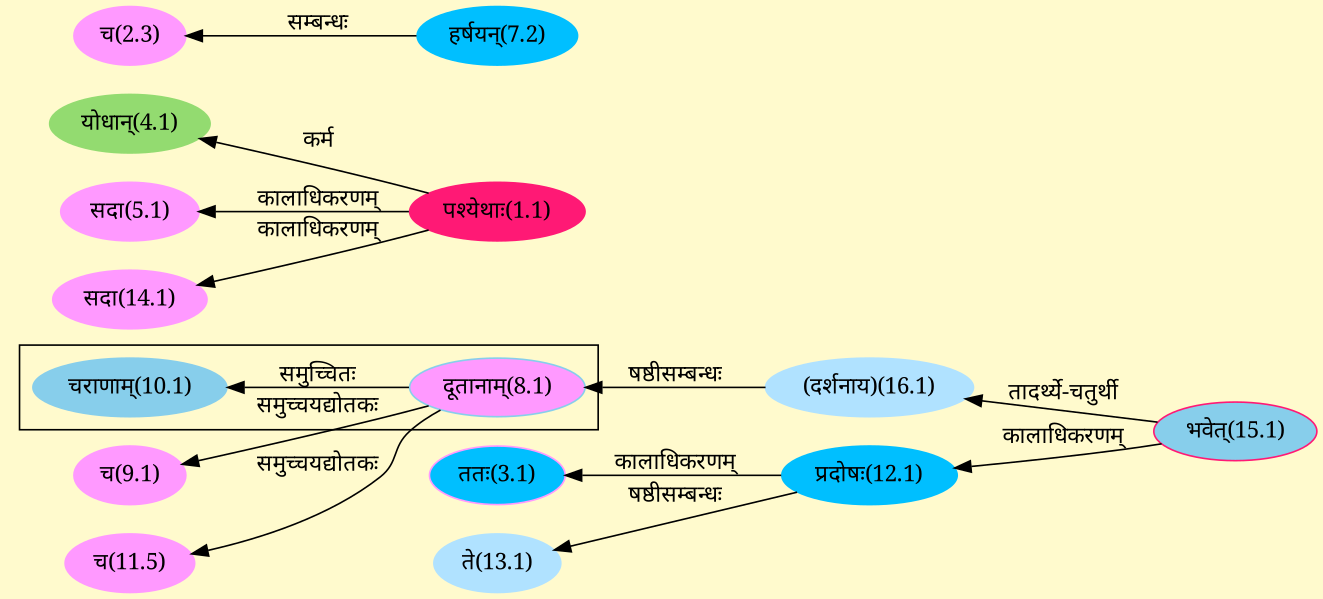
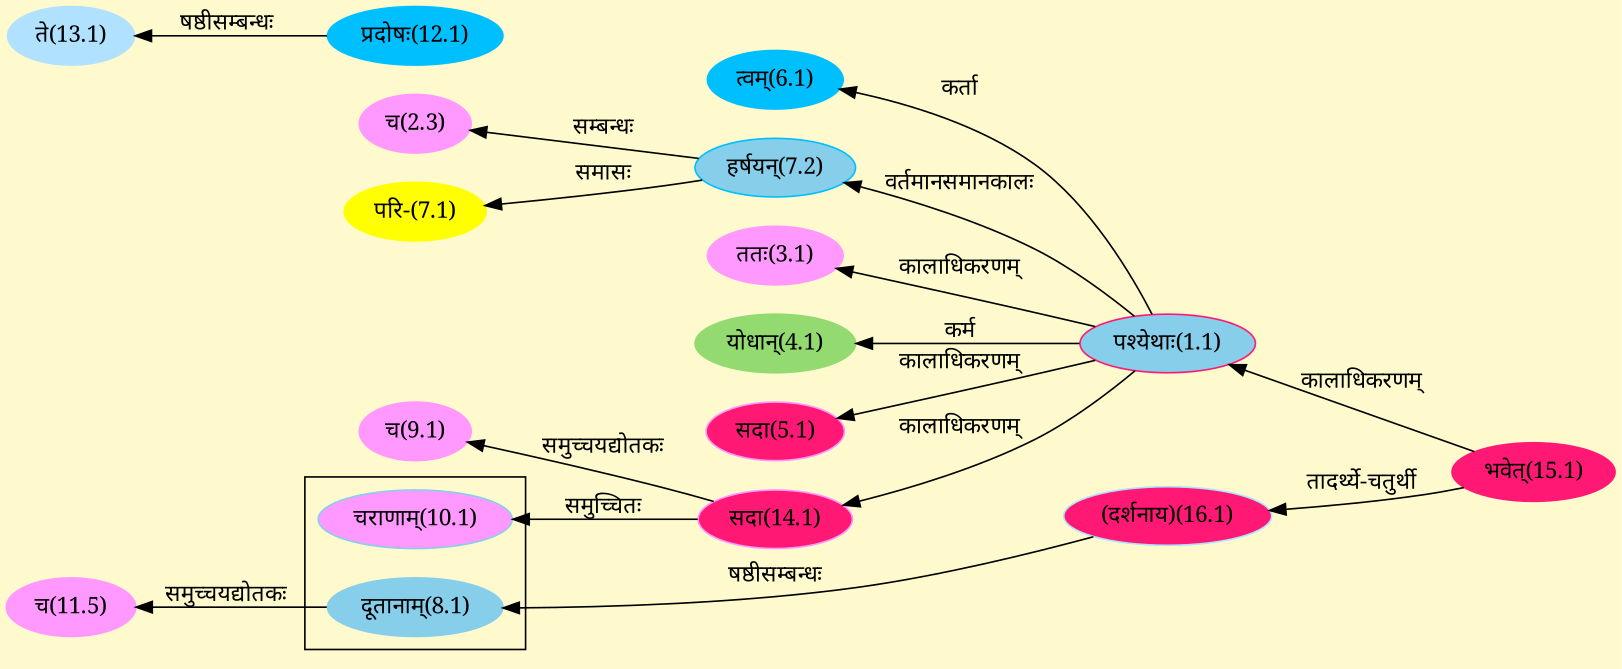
node "हर्षयन्(7.2)": fillcolor #00bfff -> #87ceeb
node "त्वम्(6.1)": added
node "सदा(5.1)": fillcolor #ff99ff -> #ff1975
node "परि-(7.1)": added
node "पश्येथाः(1.1)": fillcolor #ff1975 -> #87ceeb
edge "पश्येथाः(1.1)" -> "हर्षयन्(7.2)": added, label "वर्तमानसमानकालः"
node "सदा(14.1)": fillcolor #ff99ff -> #ff1975
node "चराणाम्(10.1)": fillcolor #87ceeb -> #ff99ff
edge "दूतानाम्(8.1)" -> "चराणाम्(10.1)": now "सदा(14.1)" -> "चराणाम्(10.1)"
node "दूतानाम्(8.1)": fillcolor #ff99ff -> #87ceeb
node "(दर्शनाय)(16.1)": fillcolor #b0e2ff -> #ff1975
node "भवेत्(15.1)": fillcolor #87ceeb -> #ff1975
edge "दूतानाम्(8.1)" -> "च(9.1)": now "सदा(14.1)" -> "च(9.1)"
edge "भवेत्(15.1)" -> "प्रदोषः(12.1)": now "भवेत्(15.1)" -> "पश्येथाः(1.1)"
node "ततः(3.1)": fillcolor #00bfff -> #ff99ff
edge "प्रदोषः(12.1)" -> "ततः(3.1)": now "पश्येथाः(1.1)" -> "ततः(3.1)"
